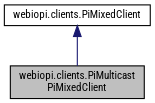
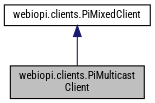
node "webiopi.clients.PiMulticast PiMixedClient": label "webiopi.clients.PiMulticast PiMixedClient" -> "webiopi.clients.PiMulticast Client"
